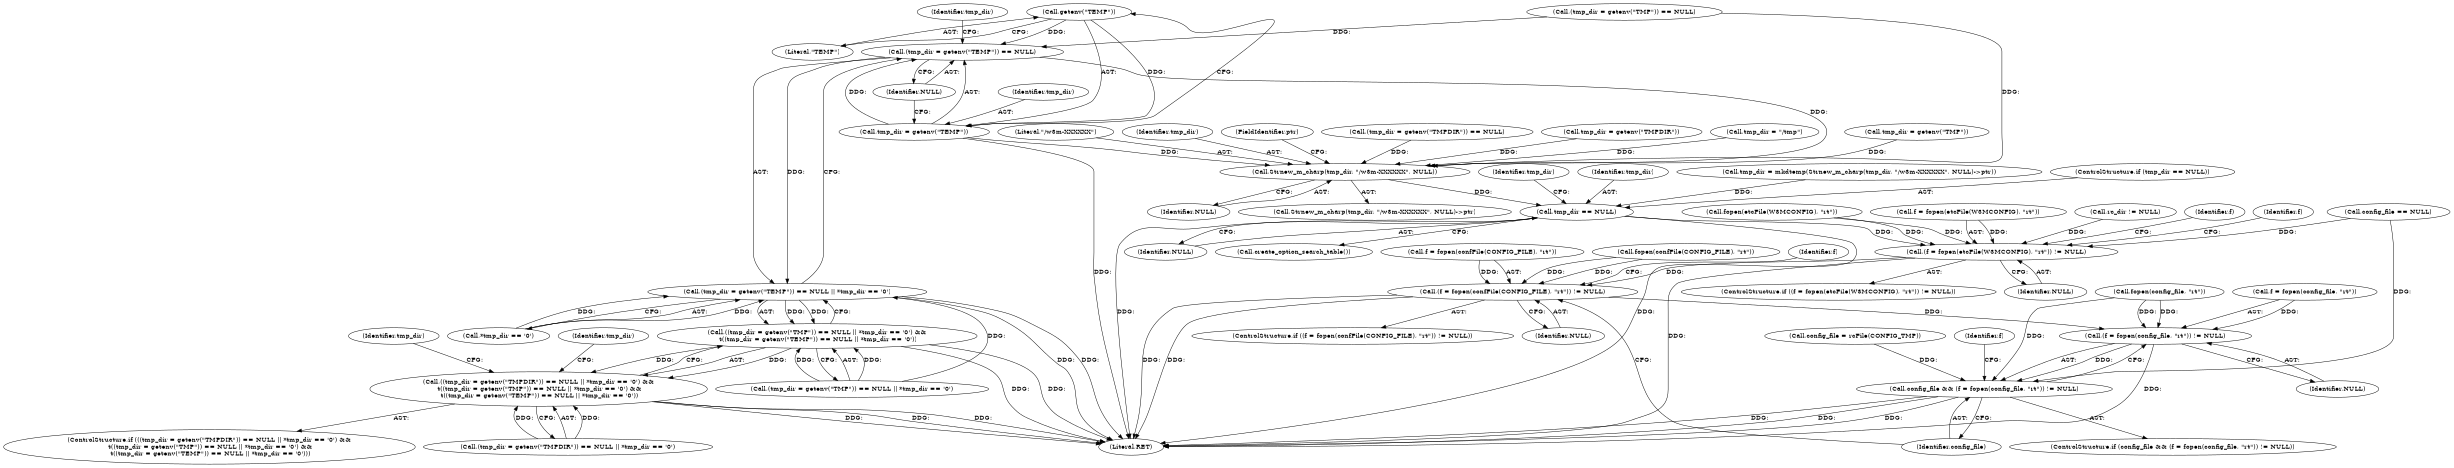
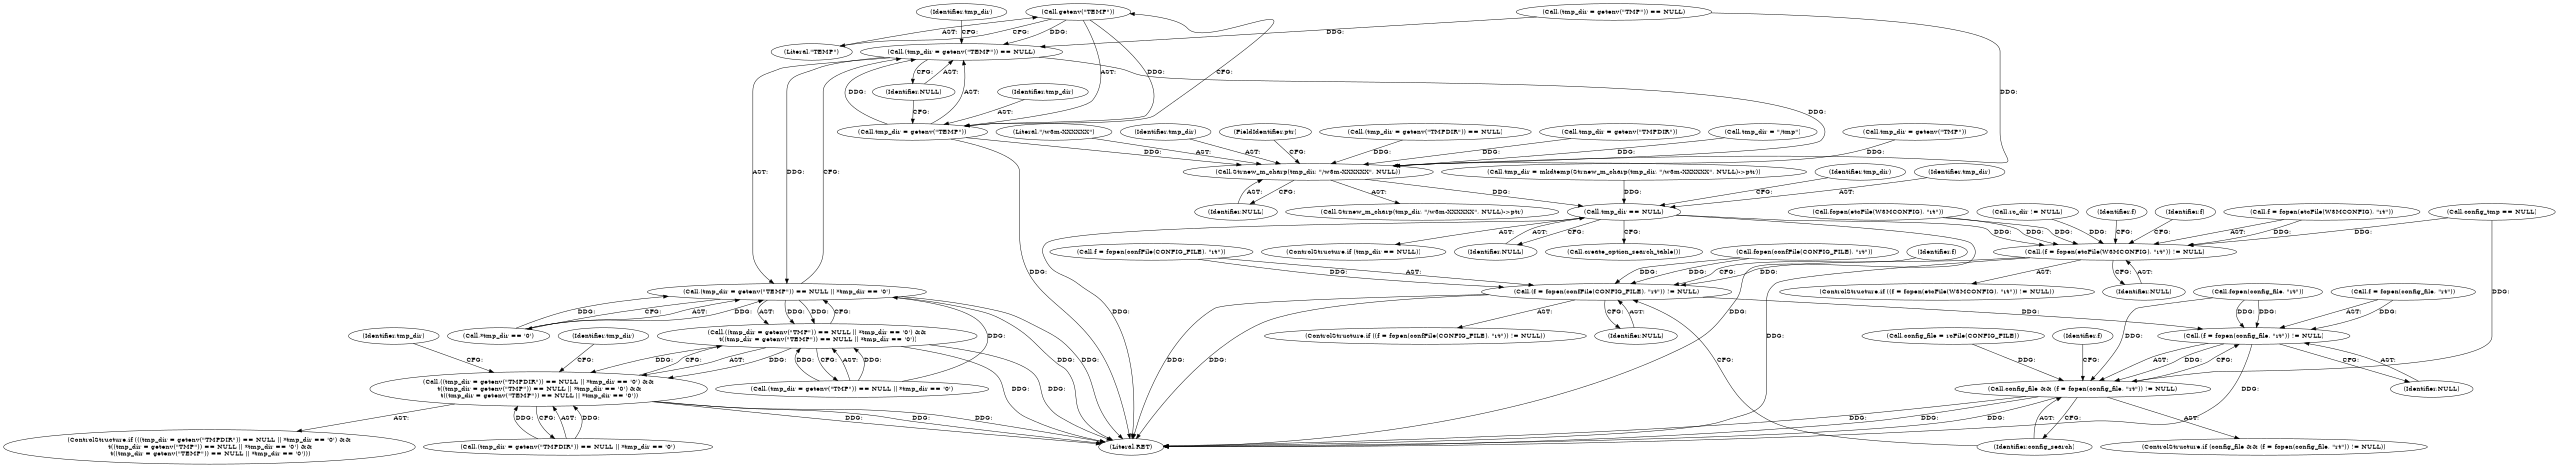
edge "(ControlStructure,if (tmp_dir == NULL))" -> "(Call,tmp_dir == NULL)": reversed
node "(Call,config_file == NULL)": label "(Call,config_file == NULL)" -> "(Call,config_tmp == NULL)"
node "(Call,config_file = rcFile(CONFIG_TMP))": label "(Call,config_file = rcFile(CONFIG_TMP))" -> "(Call,config_file = rcFile(CONFIG_FILE))"
node "(Identifier,config_file)": label "(Identifier,config_file)" -> "(Identifier,config_search)"
